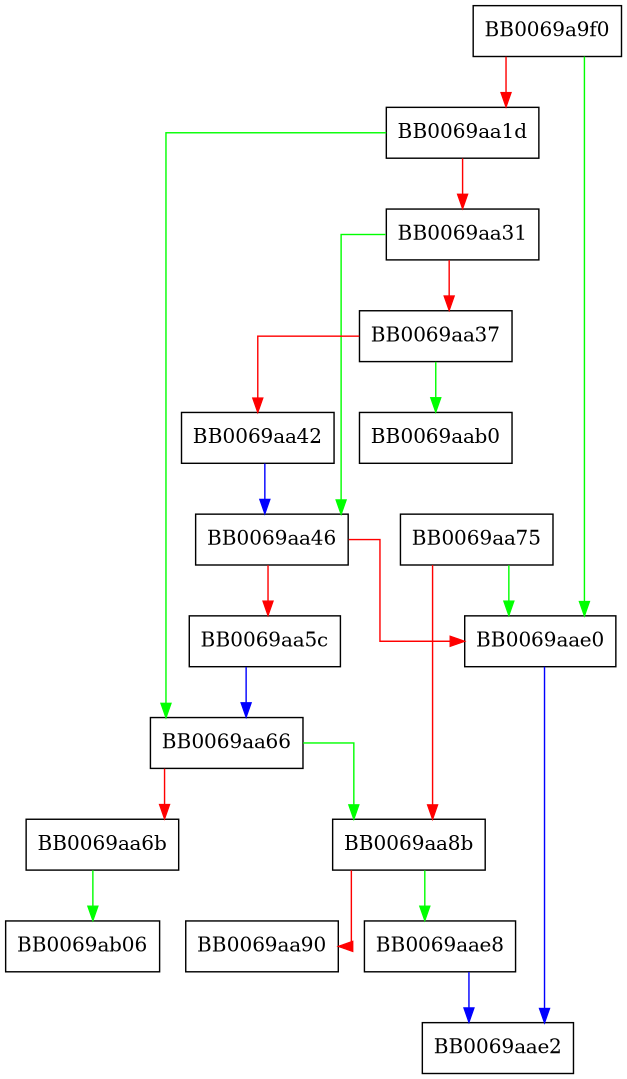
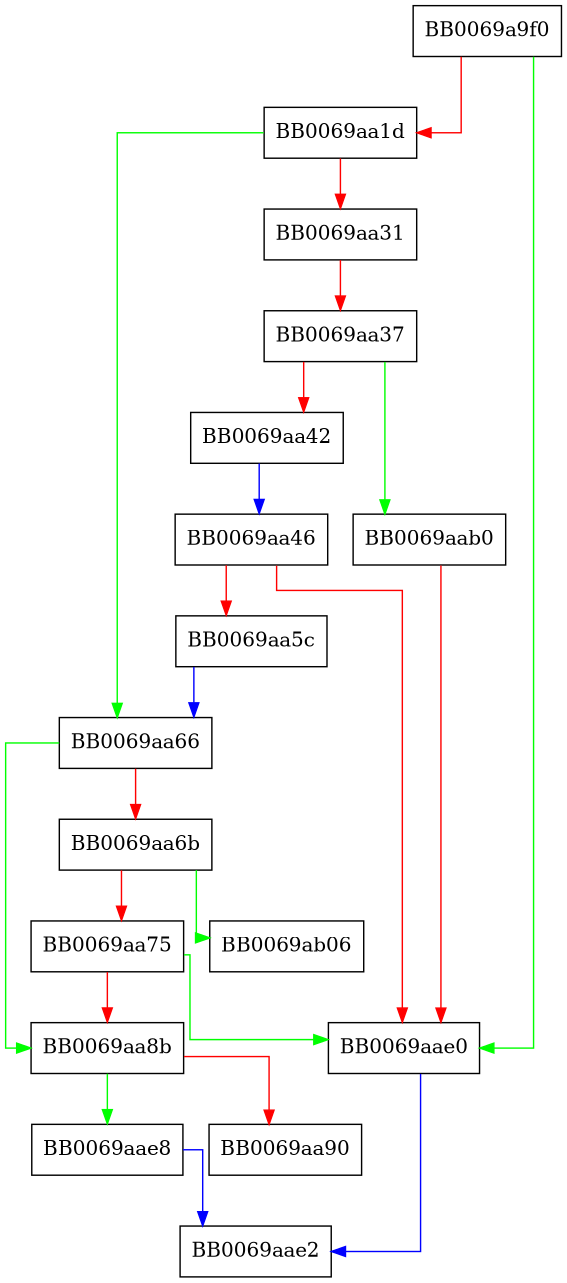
edge "BB0069aa31" -> "BB0069aa46": removed
edge "BB0069aab0" -> "BB0069aae0": added
edge "BB0069aa6b" -> "BB0069aa75": added
